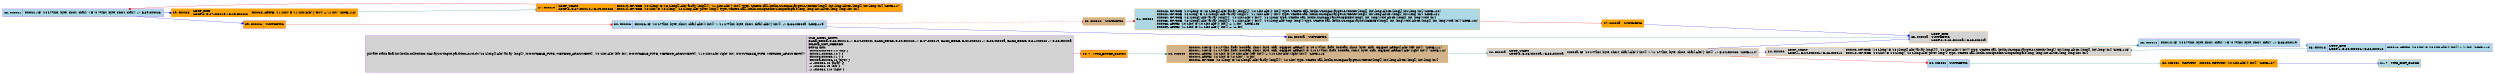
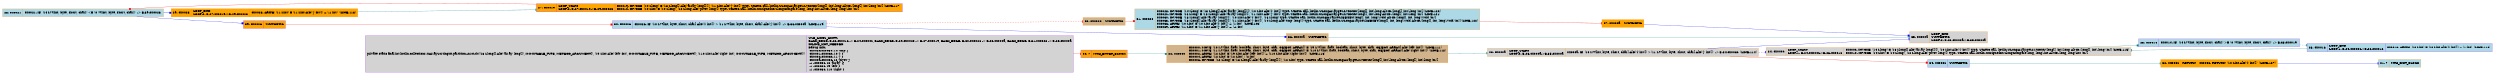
node "28: 0x0021": color purple -> darkorange
